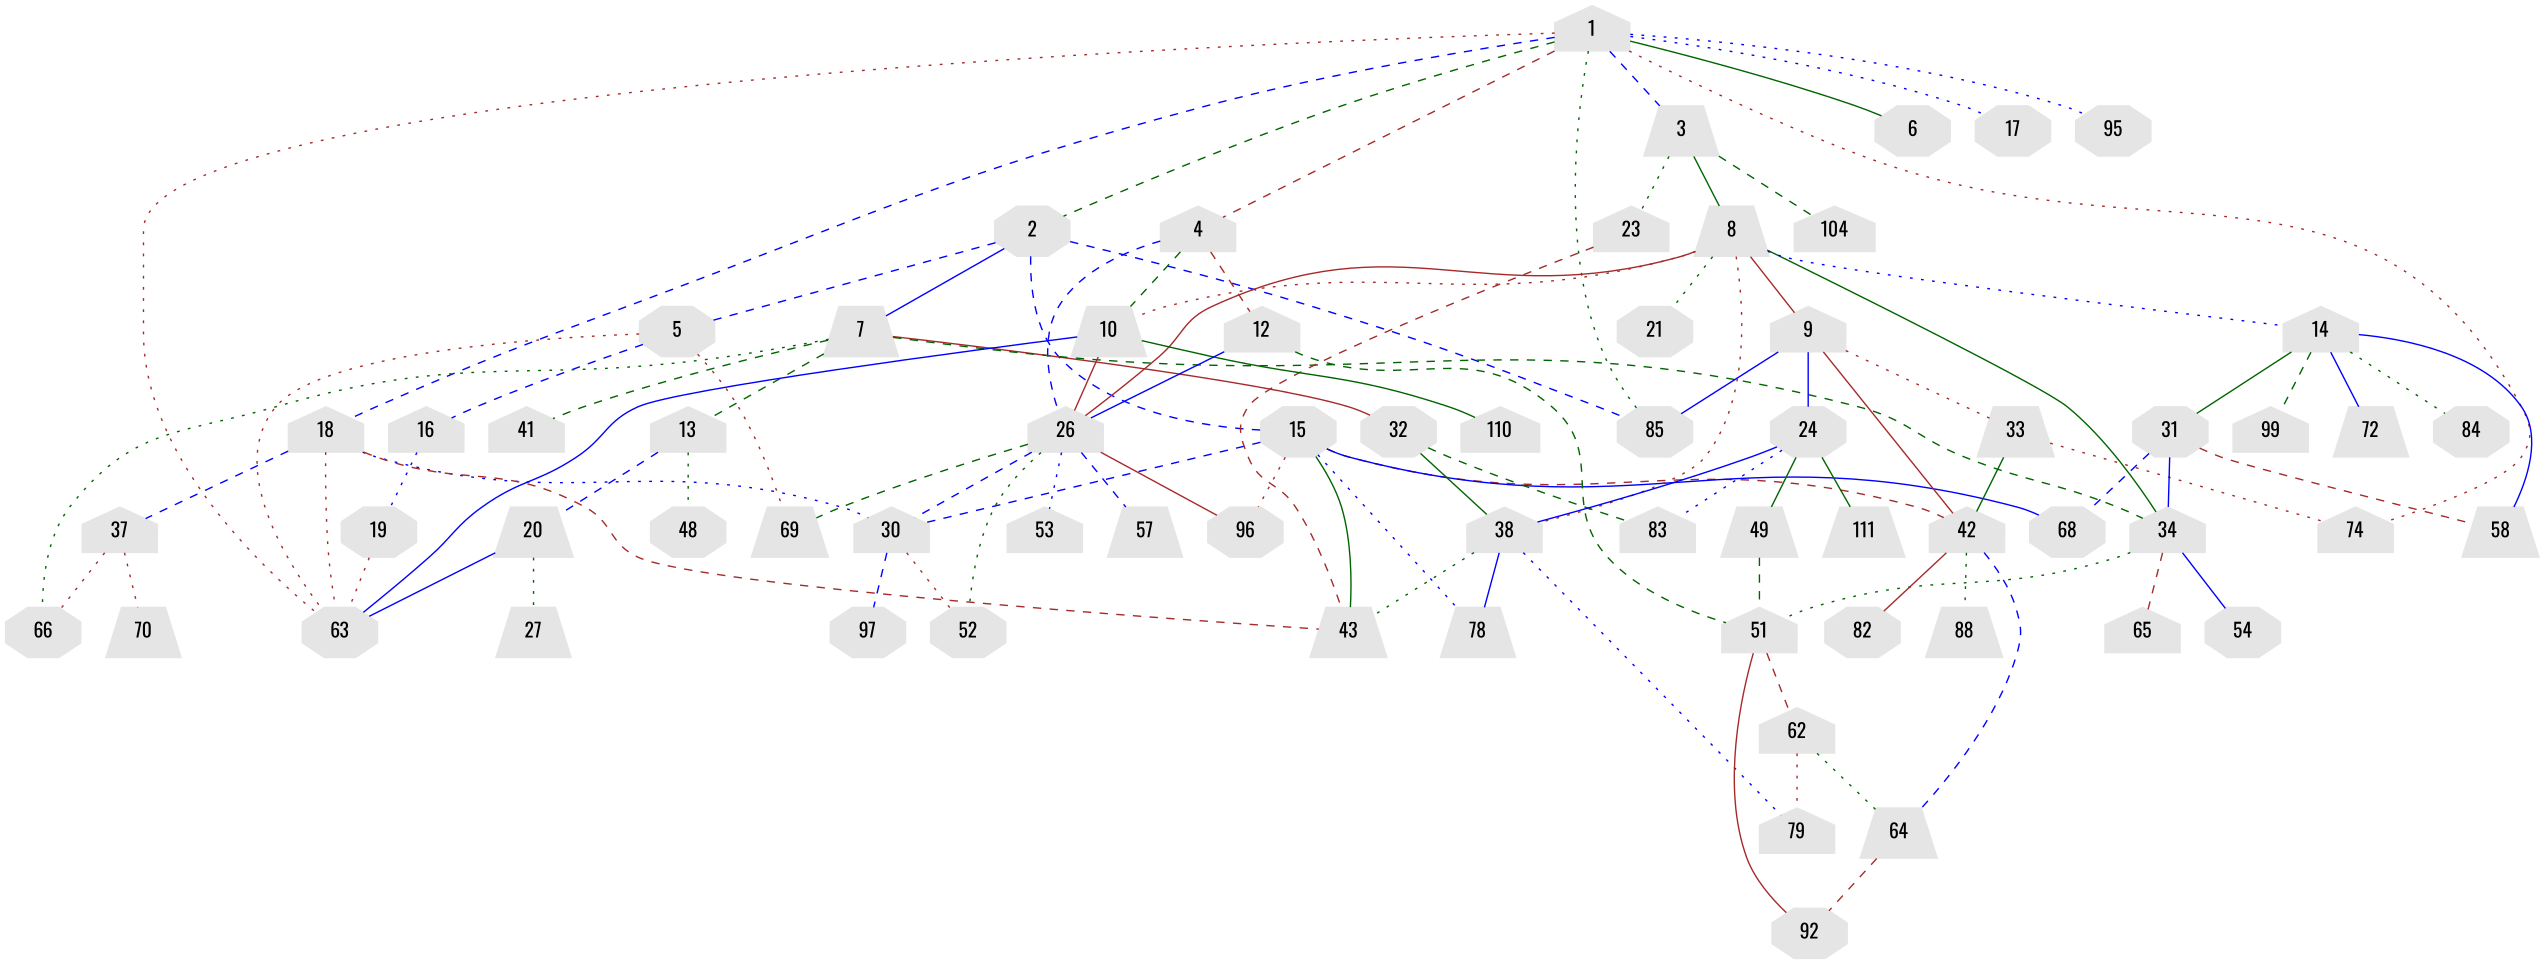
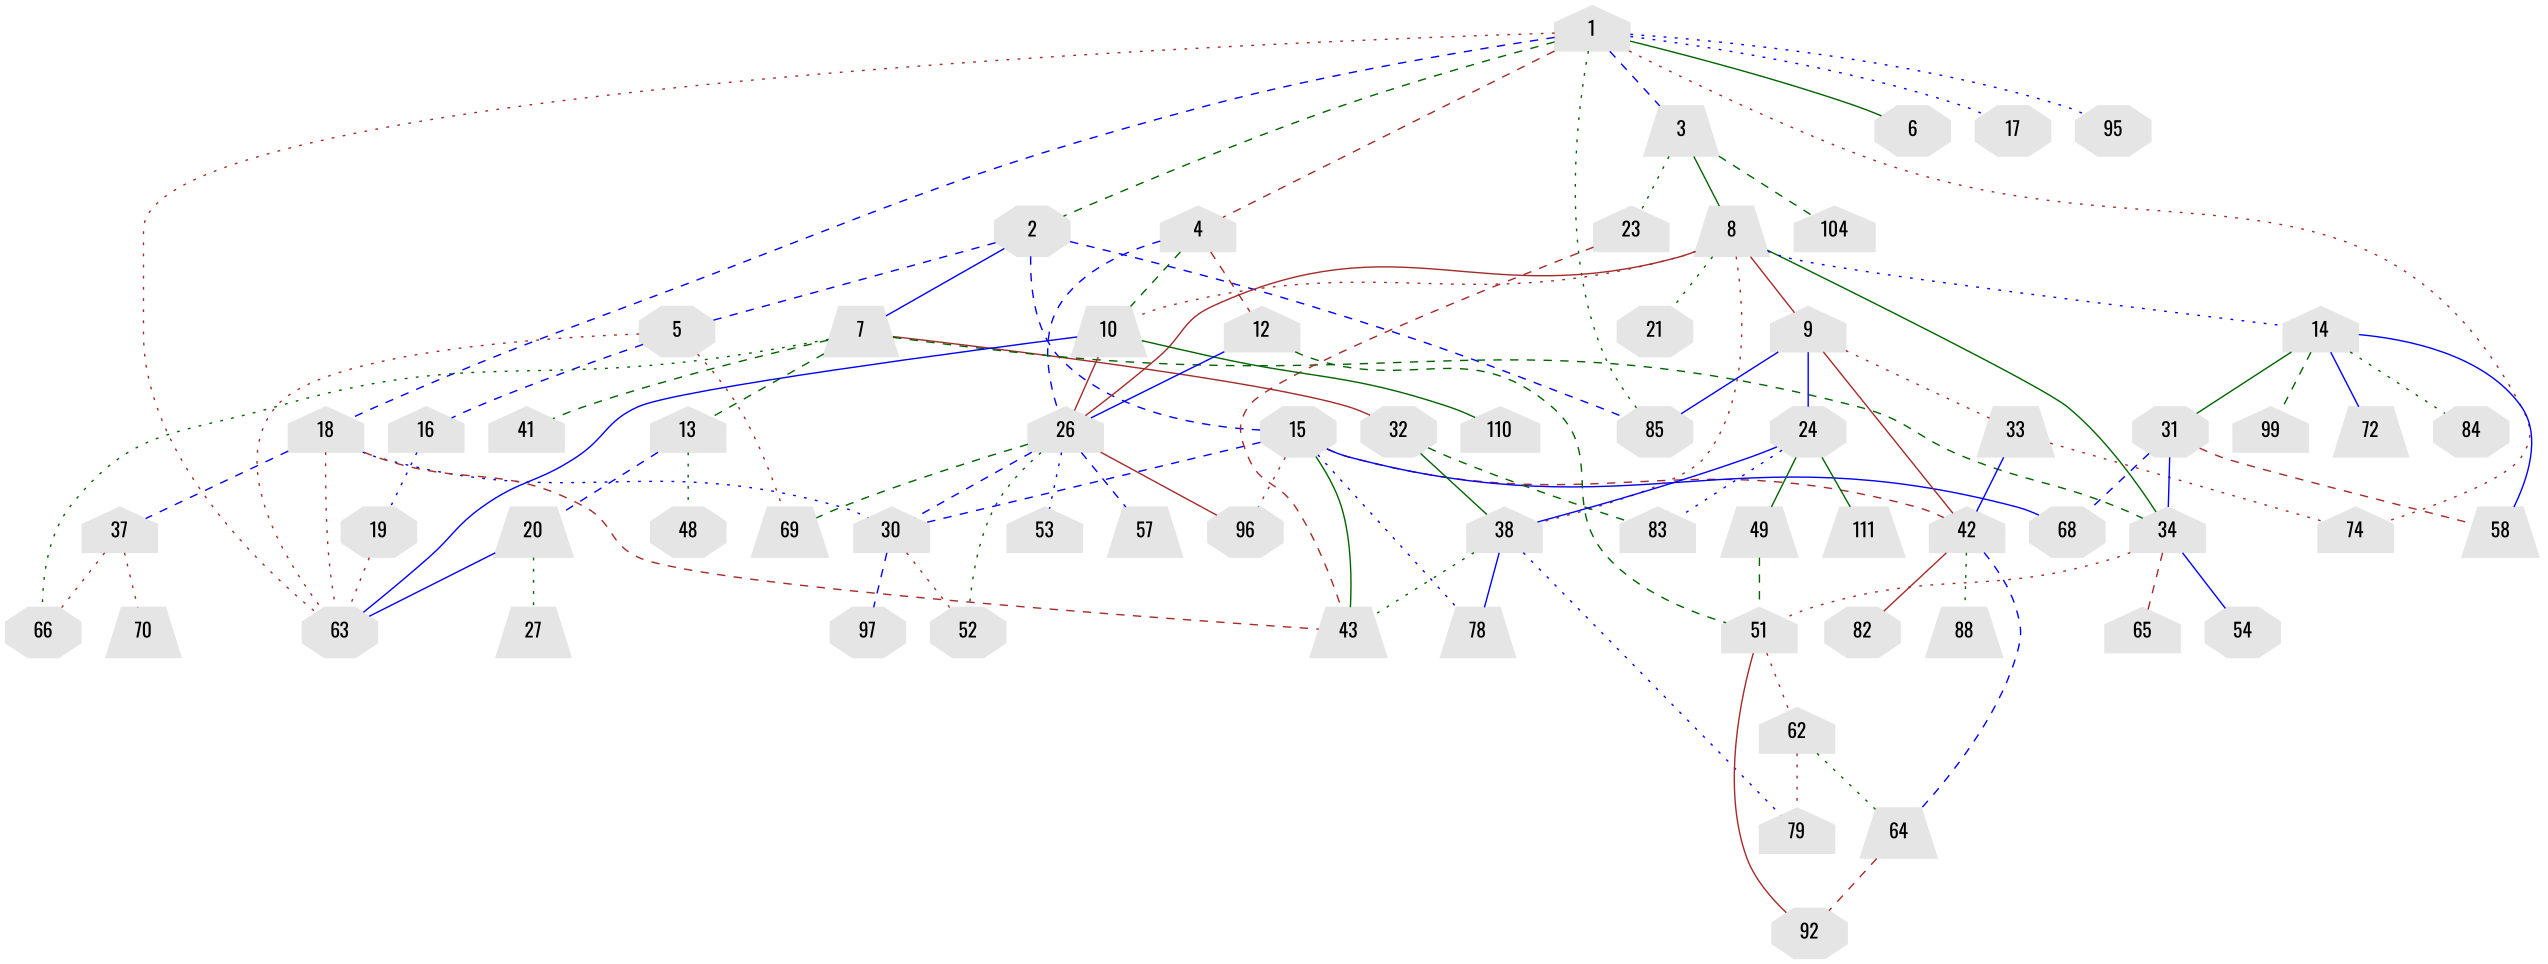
edge "33" -- "42": color darkgreen -> blue
edge "34" -- "51": color darkgreen -> brown
edge "51" -- "62": style dashed -> dotted
